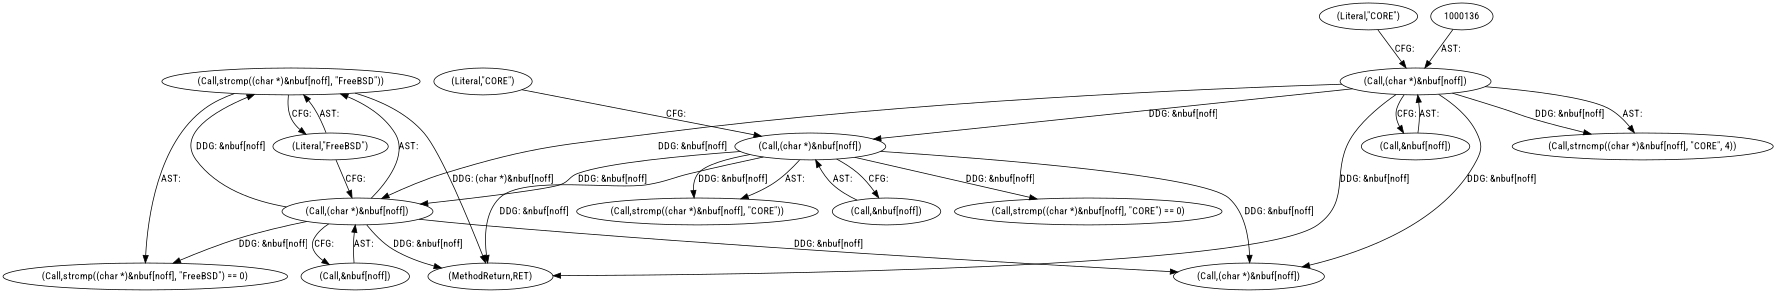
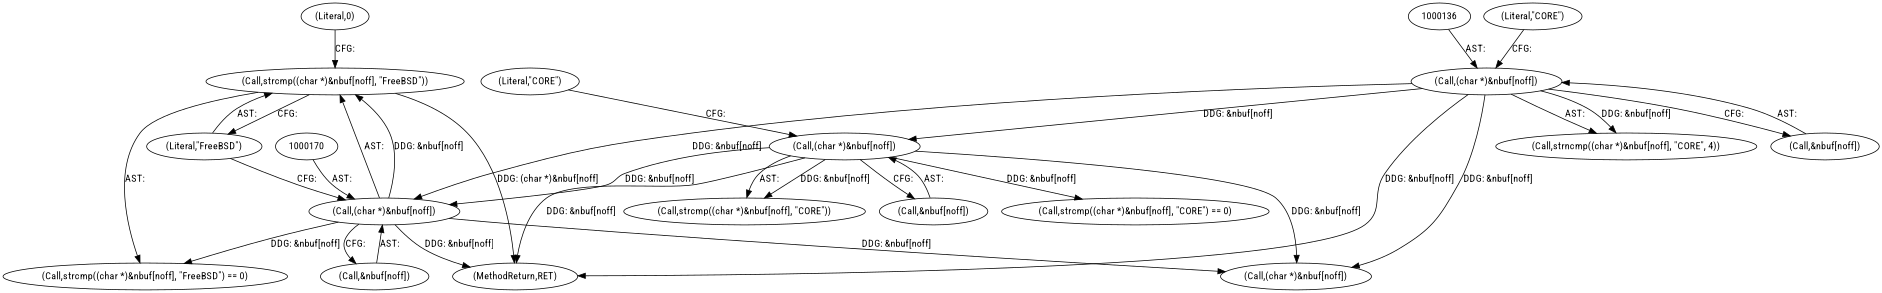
node "(Literal,0)": added
node "1000170": added
